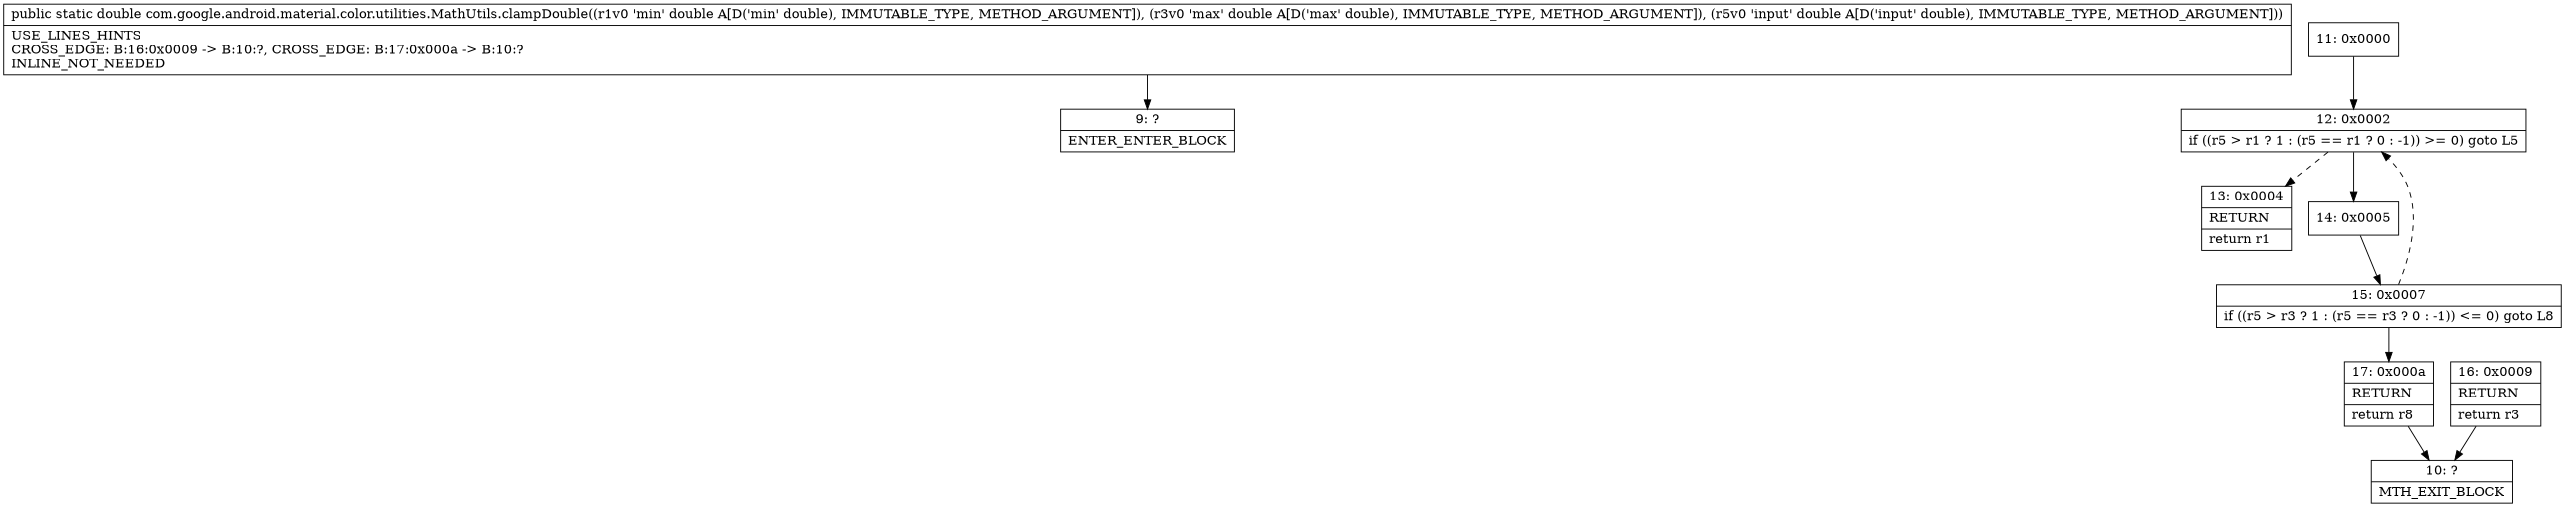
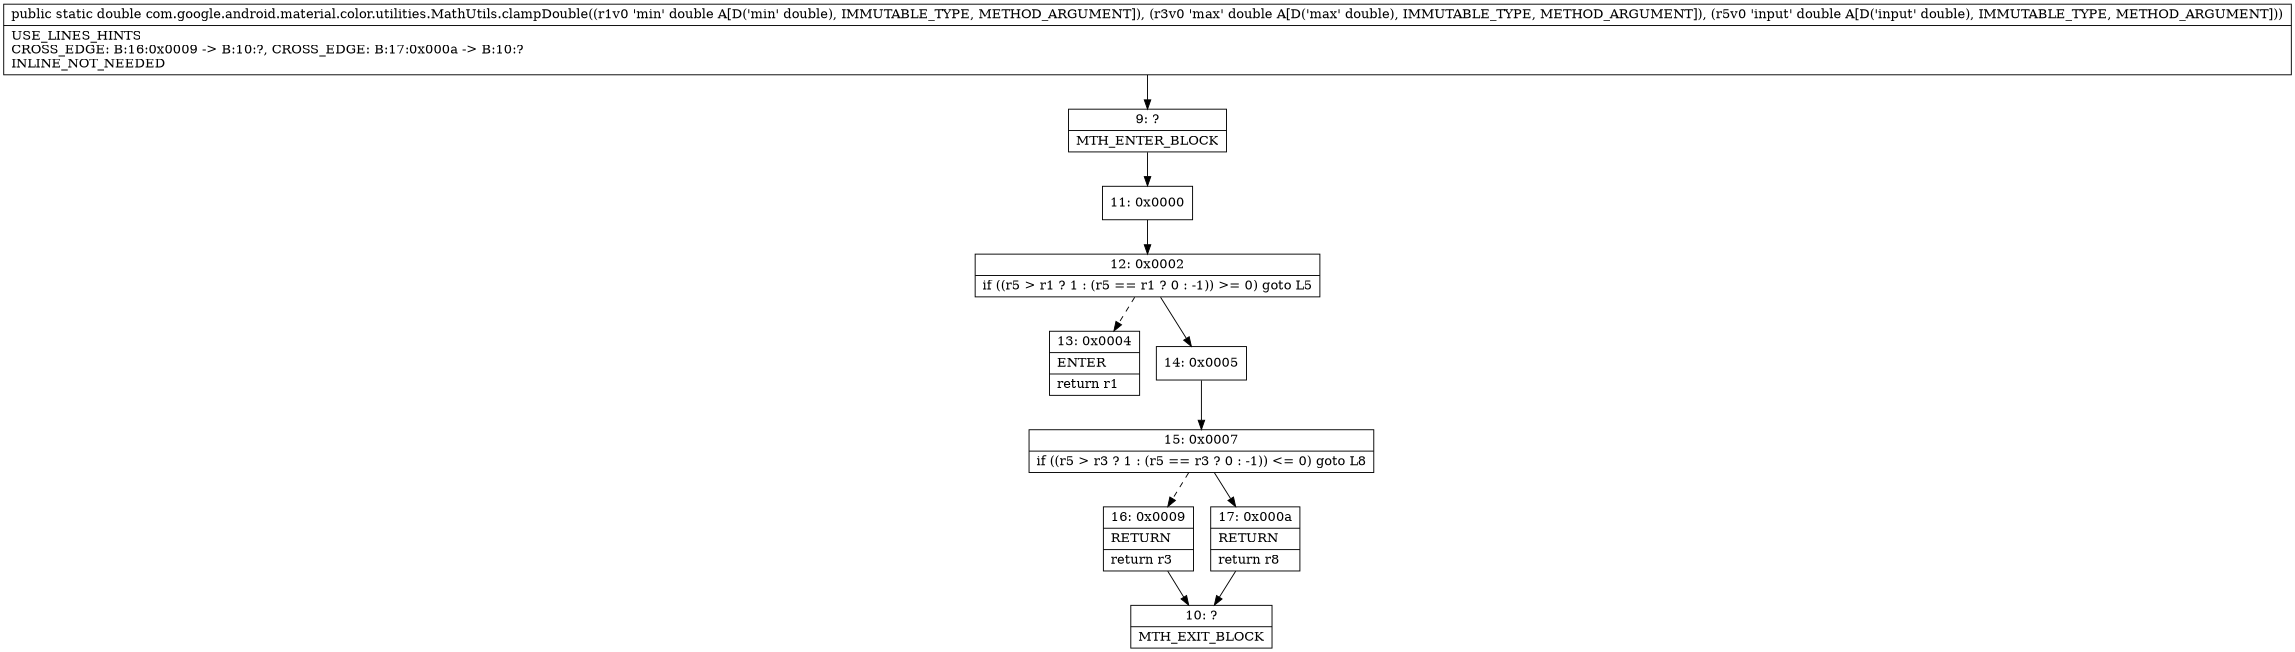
node "9: ?": text "ENTER_ENTER_BLOCK" -> "MTH_ENTER_BLOCK"
edge "9: ?" -> "11: 0x0000": added
node "13: 0x0004": text "RETURN" -> "ENTER"
edge "15: 0x0007" -> "12: 0x0002": now "15: 0x0007" -> "16: 0x0009"
